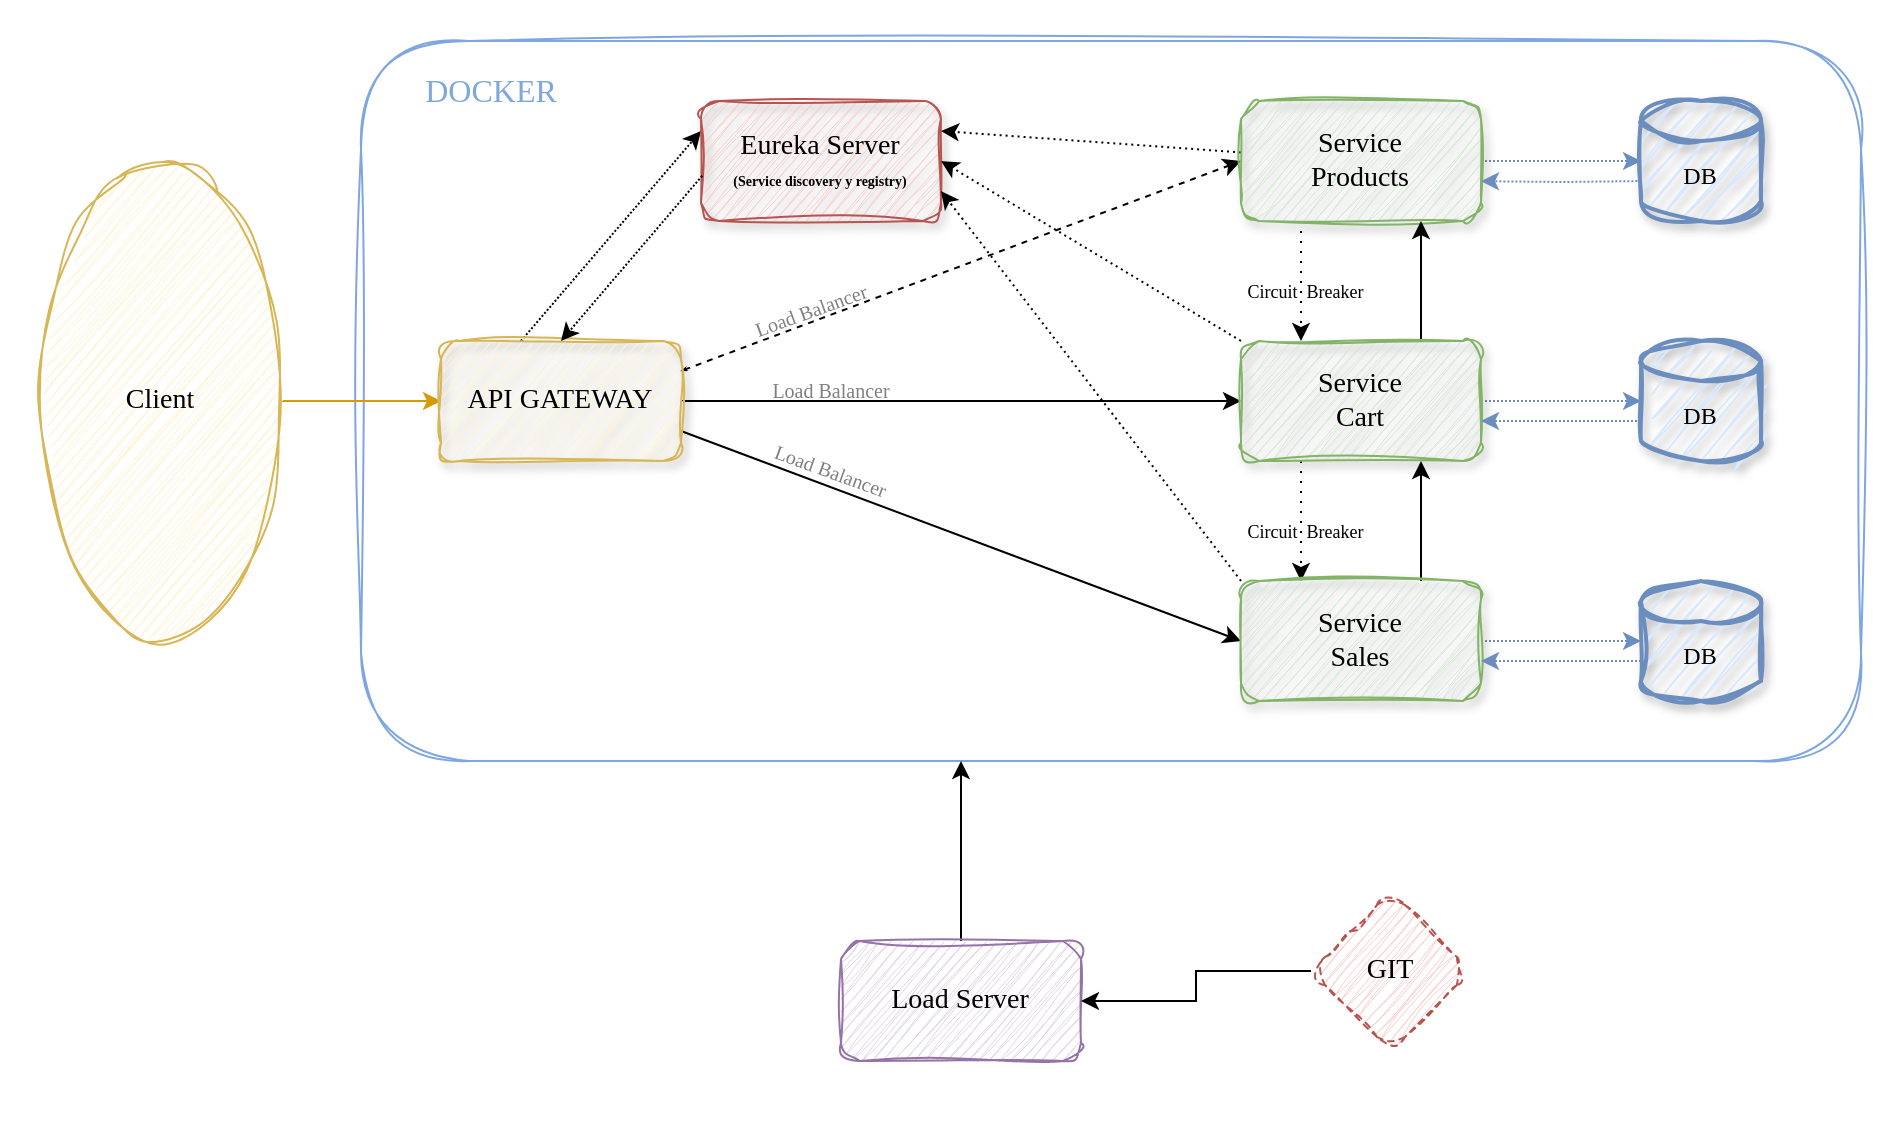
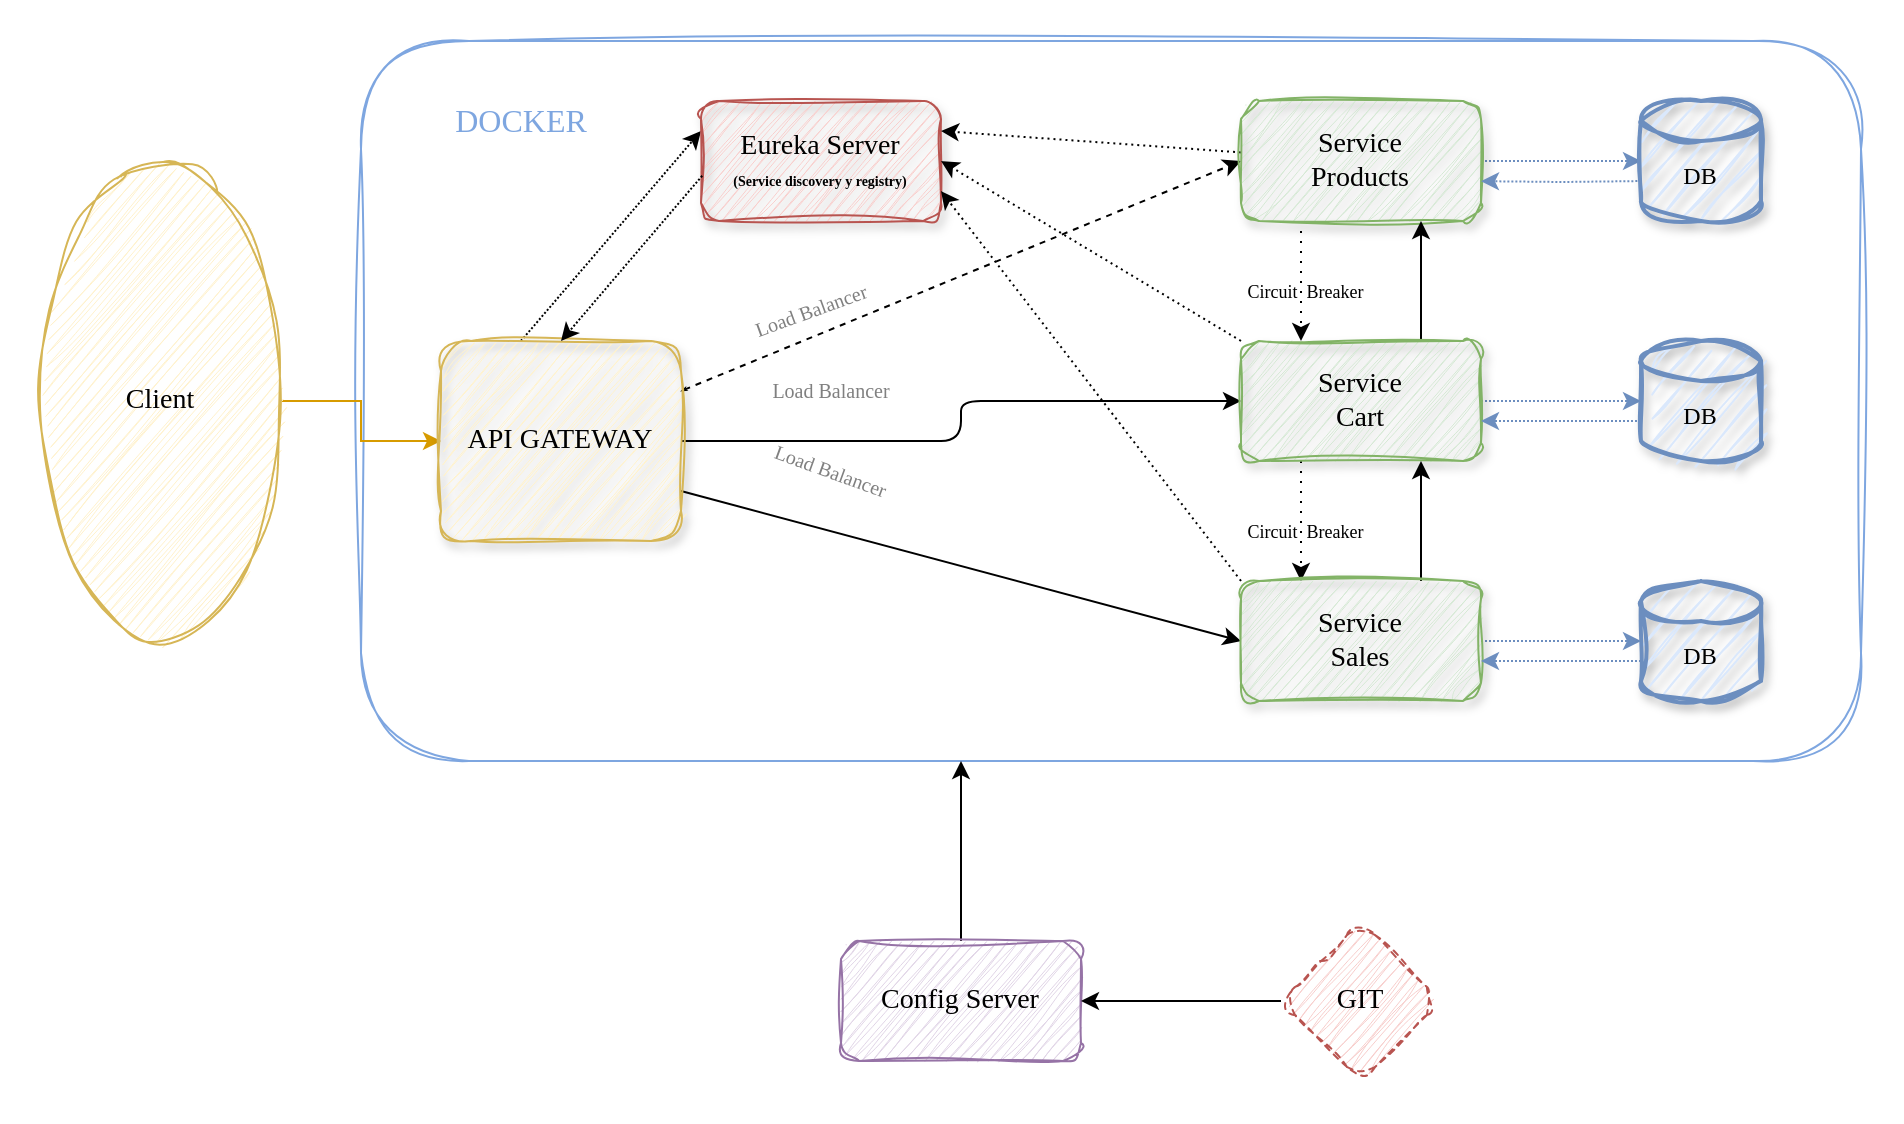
node "DOCKER": moved (491, 91) -> (521, 121)
node "API GATEWAY": size 240x120 -> 240x200
node "GIT": moved (1391, 971) -> (1361, 1001)
node "Load Server": label "Load Server" -> "Config Server"
